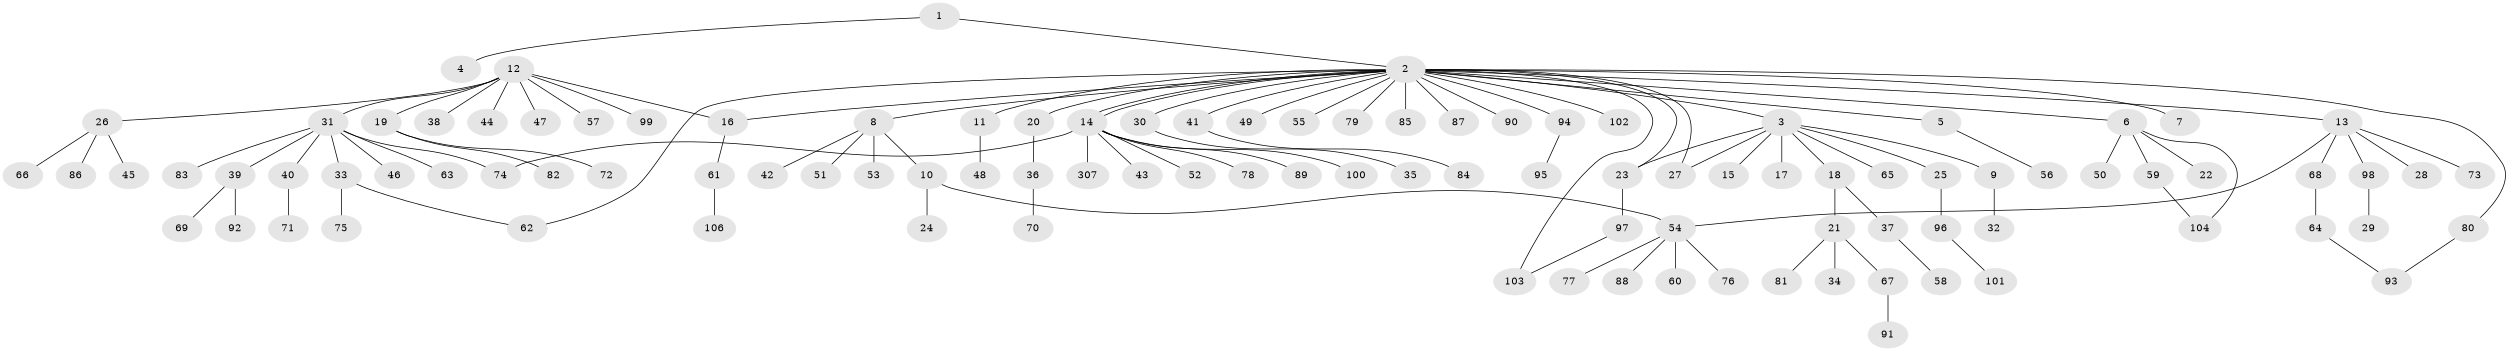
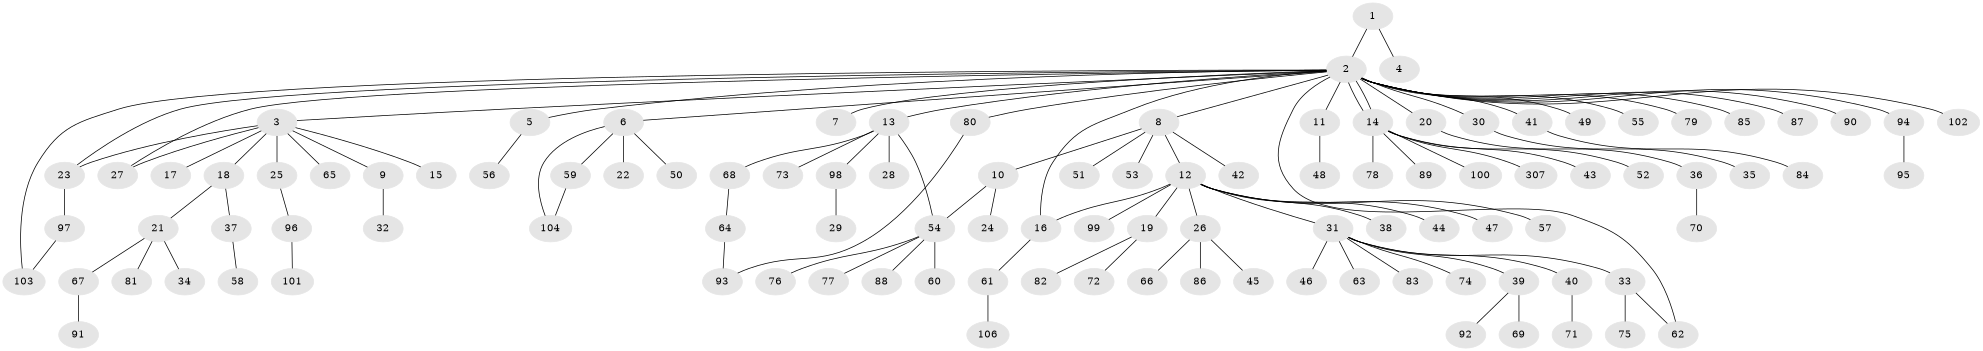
edge "14" -- "74": removed
edge "8" -- "12": added
